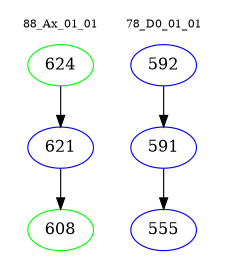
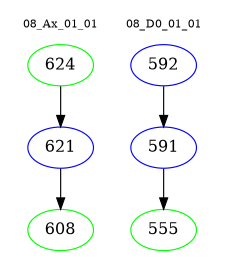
cluster "88_Ax_01_01": label "88_Ax_01_01" -> "08_Ax_01_01"
cluster "78_D0_01_01": label "78_D0_01_01" -> "08_D0_01_01"
node "555": color blue -> green
